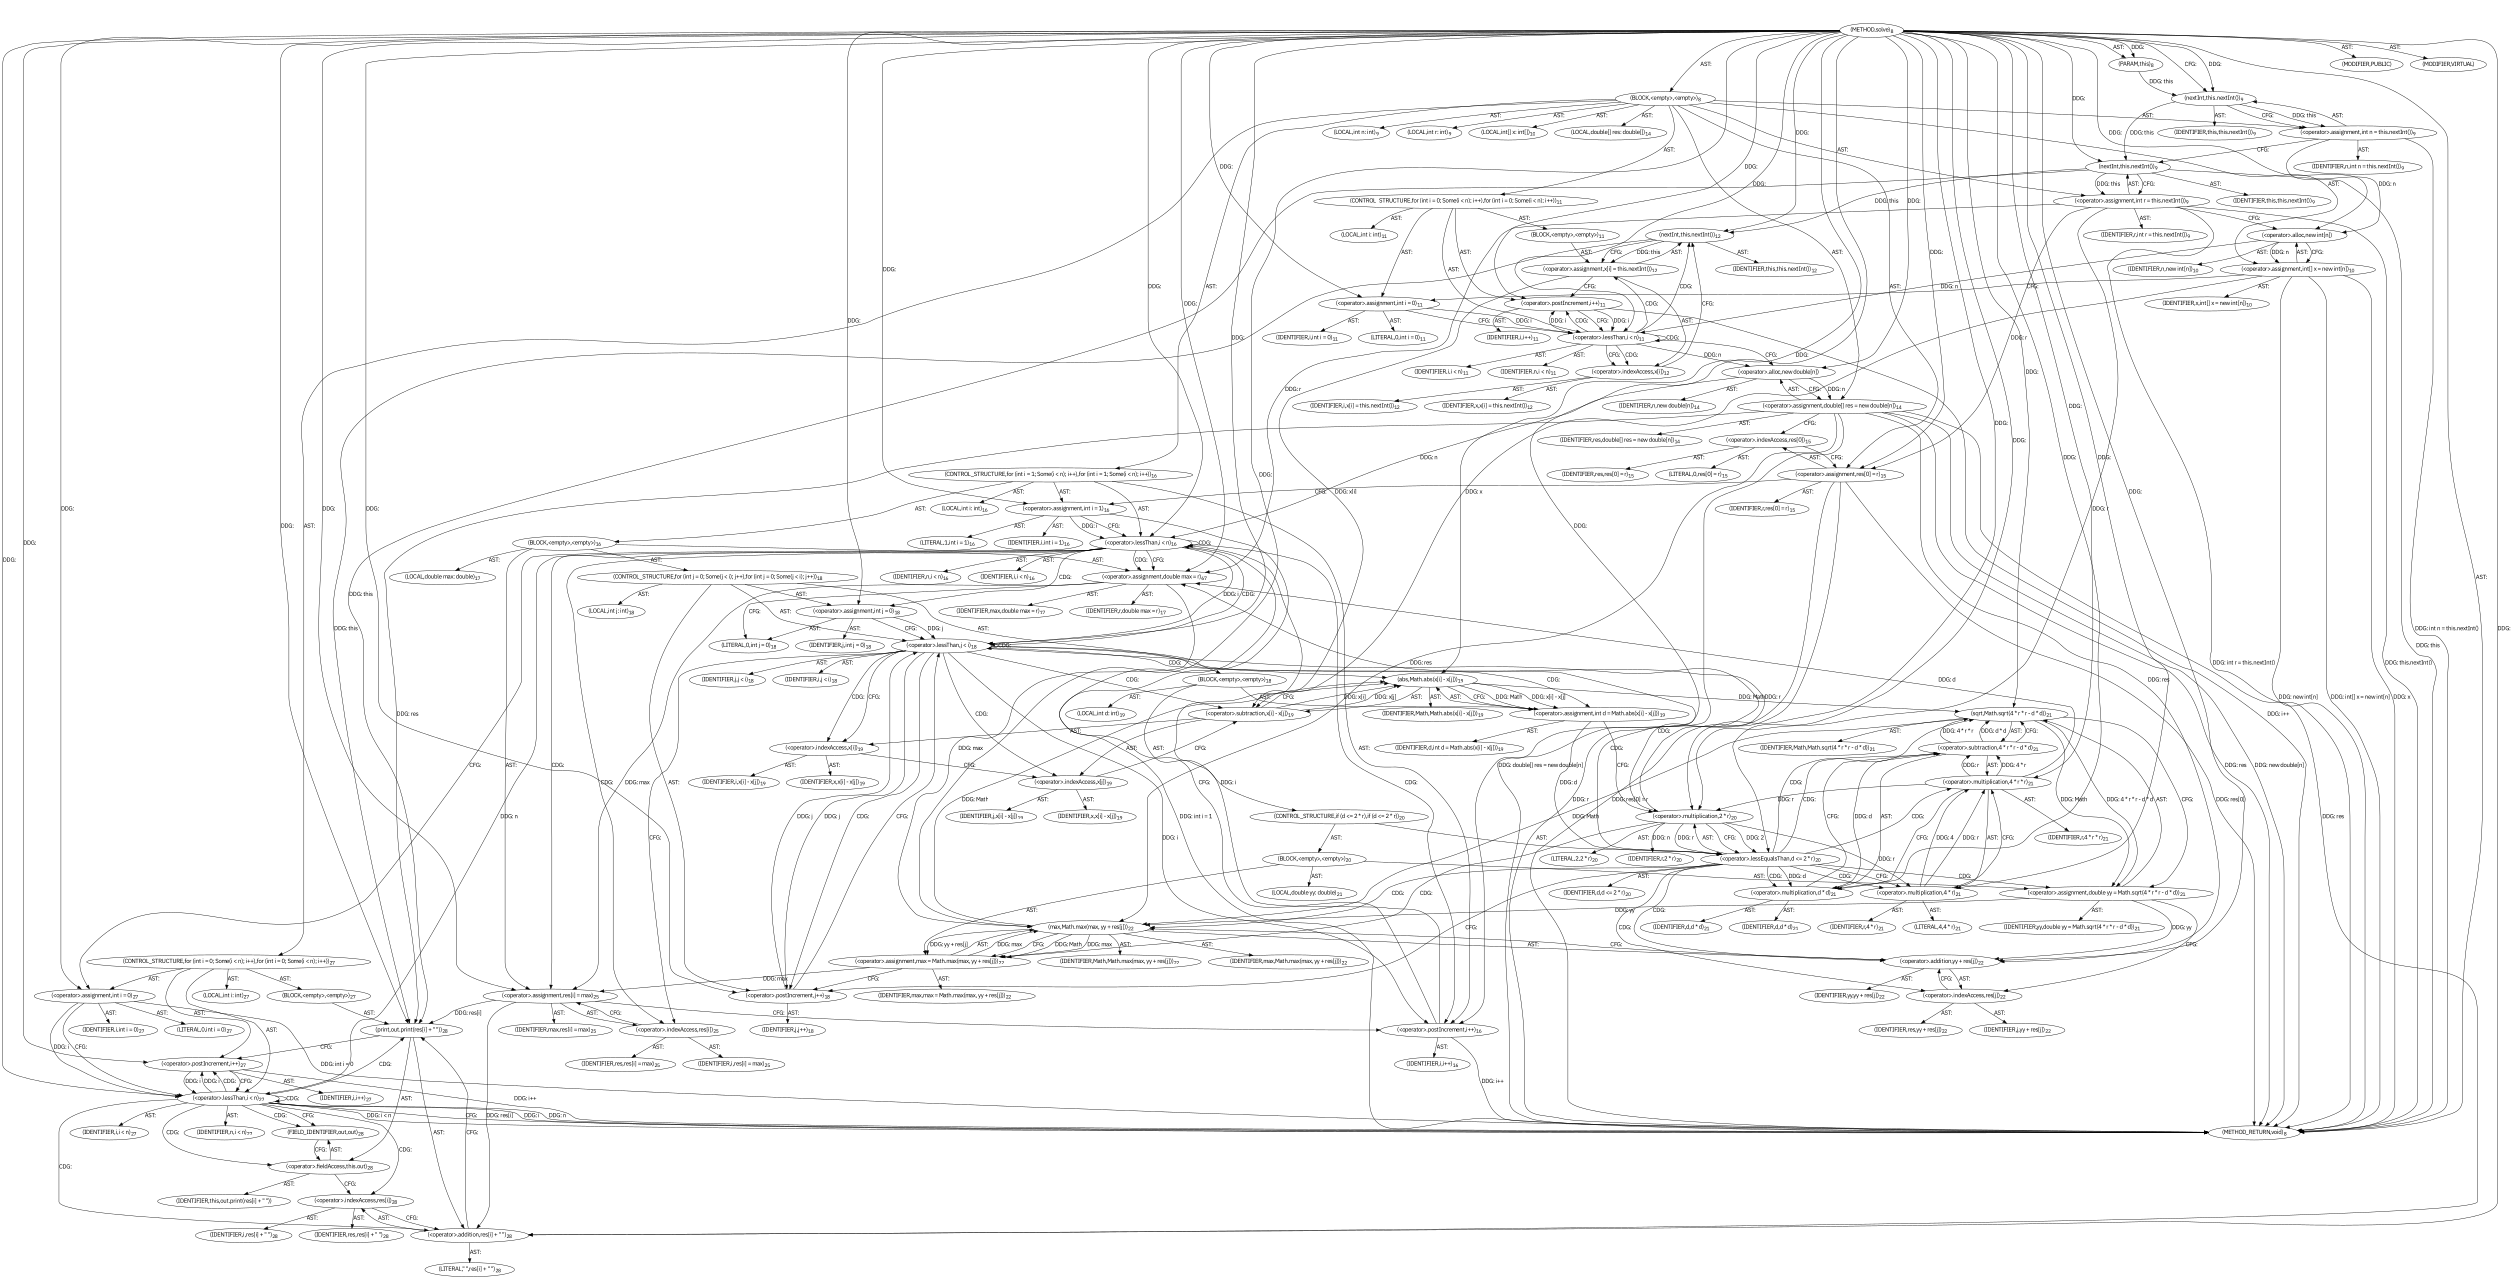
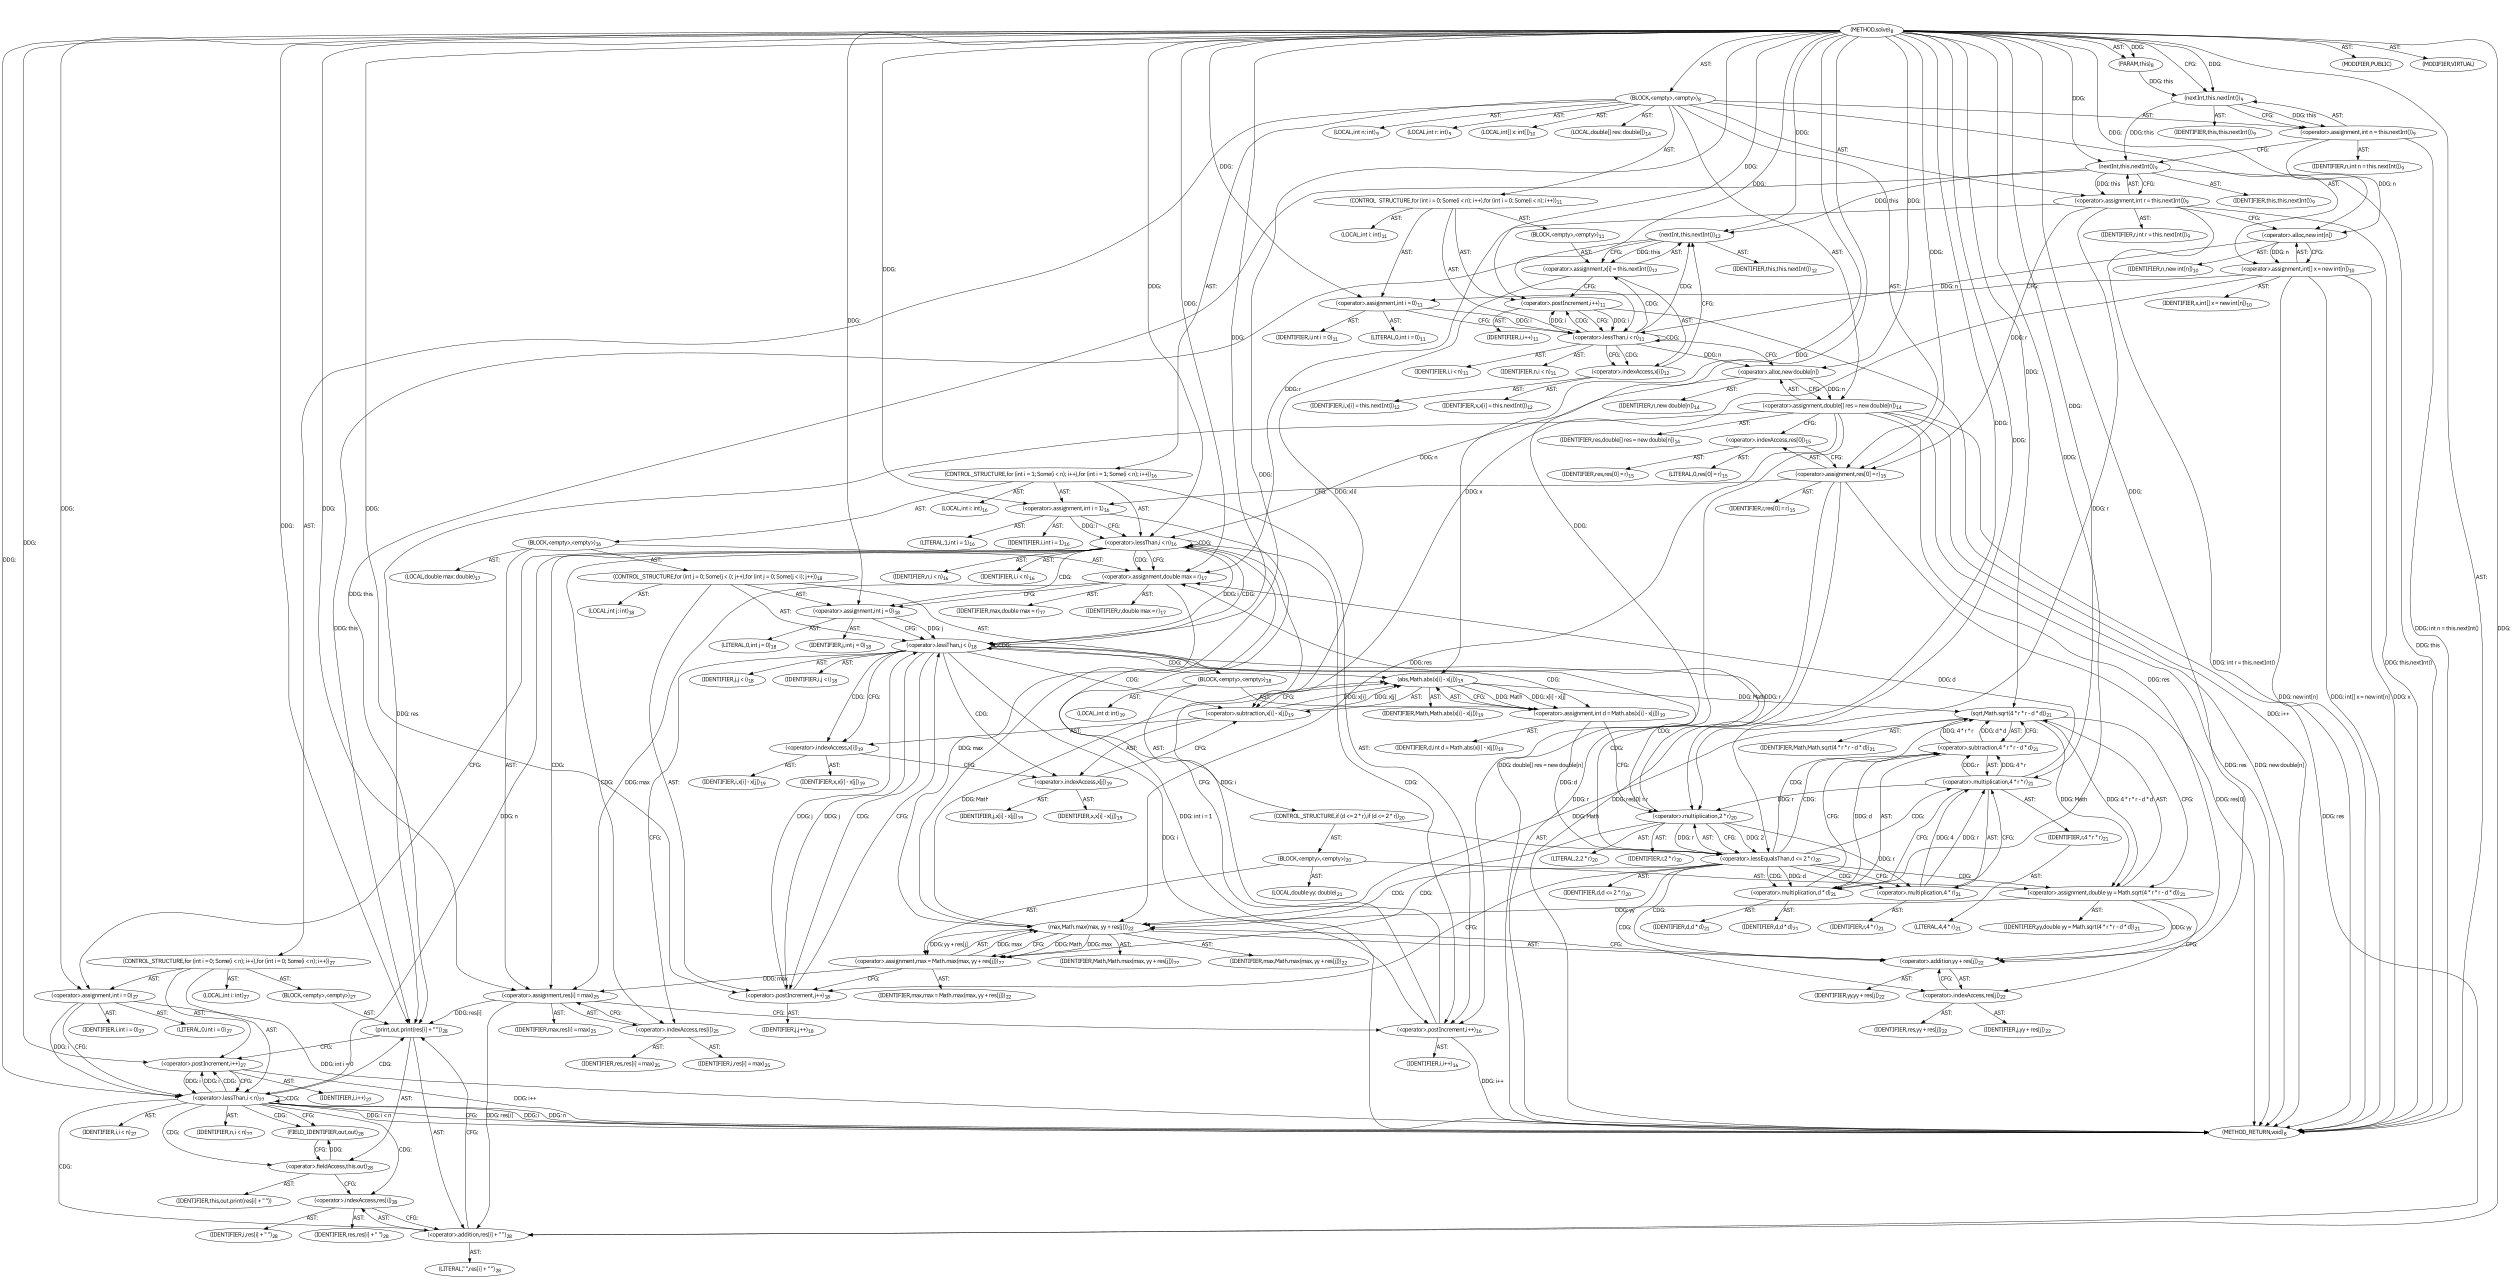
edge "(METHOD,solve)" -> "(<operator>.multiplication,4 * r)": removed, label "DDG:"
node "(<operator>.assignment,double max = r)": text "67" -> "17"
edge "(<operator>.assignment,double max = r)" -> "(LITERAL,0,int j = 0)": now "(<operator>.assignment,double max = r)" -> "(<operator>.assignment,int j = 0)"
edge "(<operator>.multiplication,2 * r)" -> "(IDENTIFIER,r,2 * r)": label "DDG: n" -> "AST: "
edge "(<operator>.multiplication,4 * r)" -> "(LITERAL,4,4 * r)": now "(IDENTIFIER,r,4 * r * r)" -> "(LITERAL,4,4 * r)"
edge "(<operator>.fieldAccess,this.out)" -> "(FIELD_IDENTIFIER,out,out)": label "AST: " -> "DDG: "
